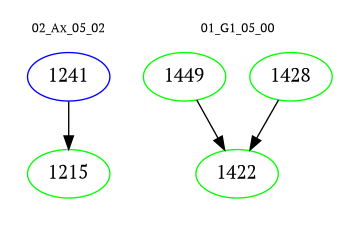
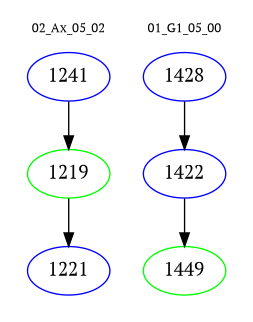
node "1428": color green -> blue
edge "1449" -> "1422": reversed
node "1215": label "1215" -> "1219"
node "1422": color green -> blue
node "1221": added
